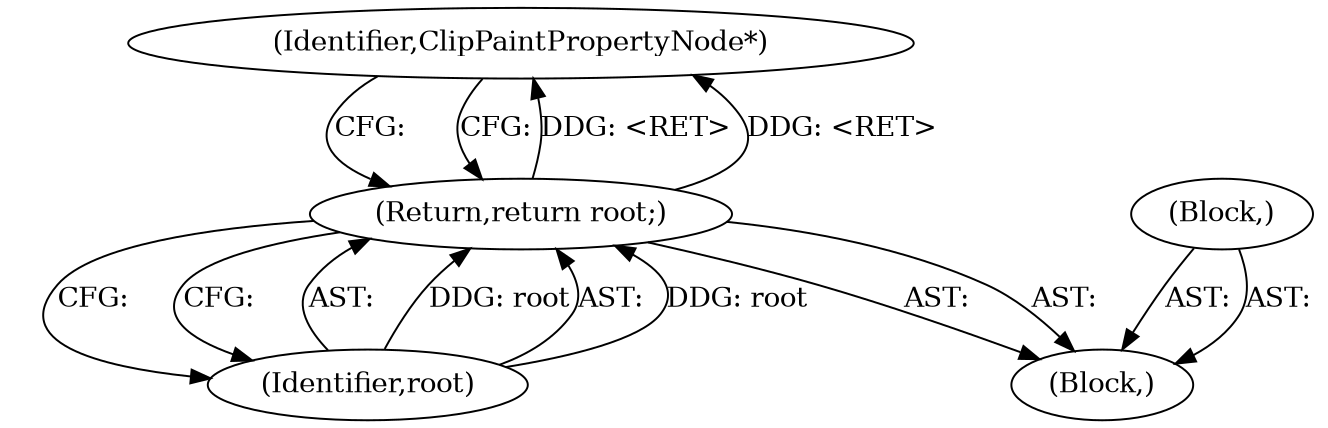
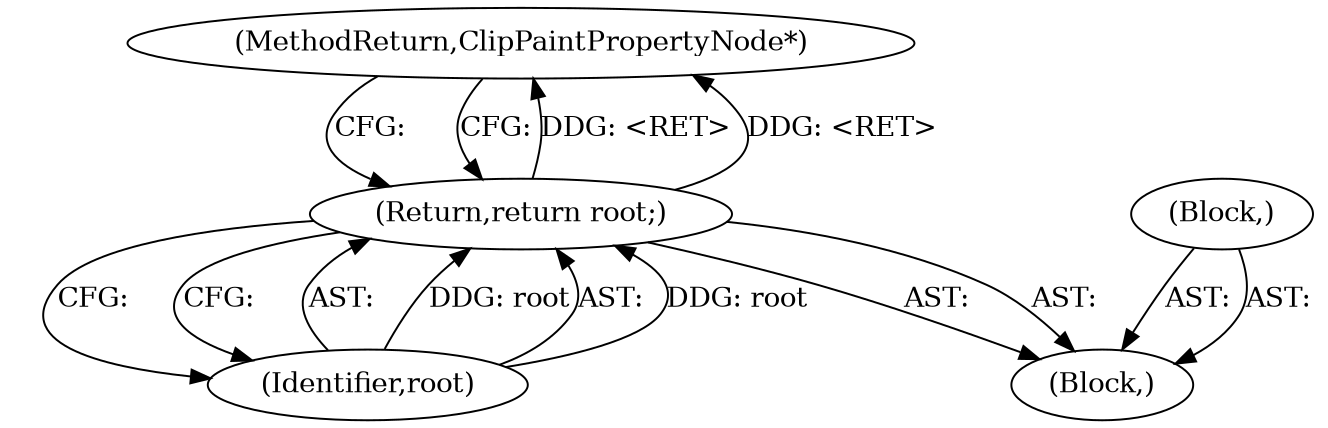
node "(Identifier,ClipPaintPropertyNode*)": label "(Identifier,ClipPaintPropertyNode*)" -> "(MethodReturn,ClipPaintPropertyNode*)"
